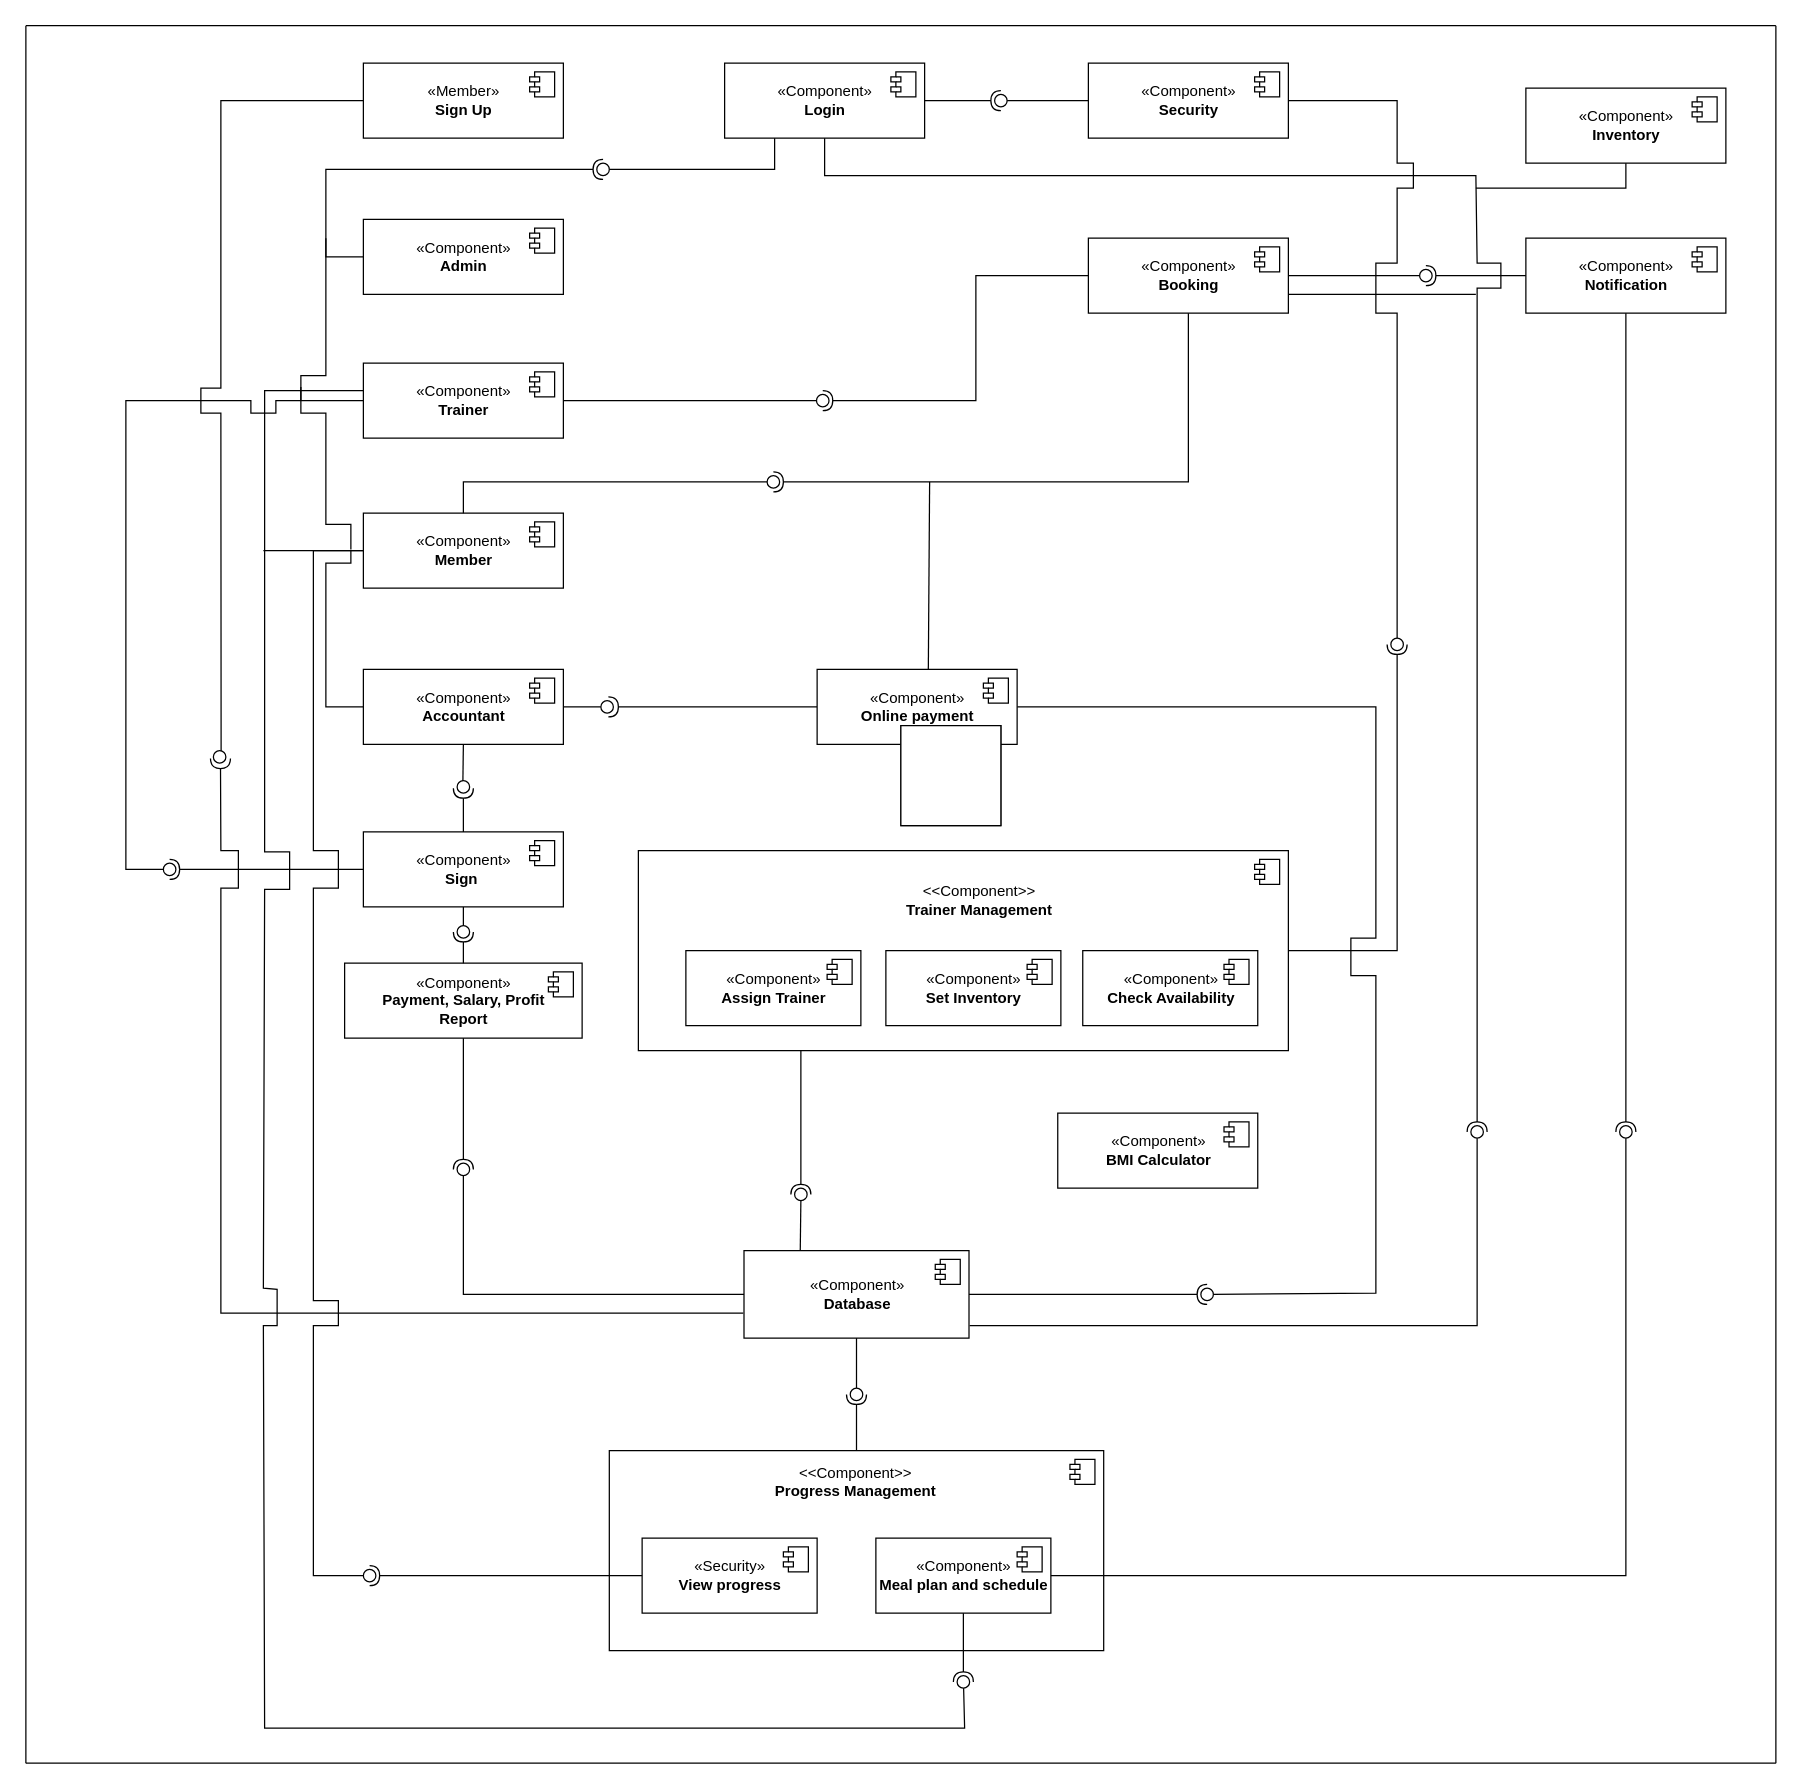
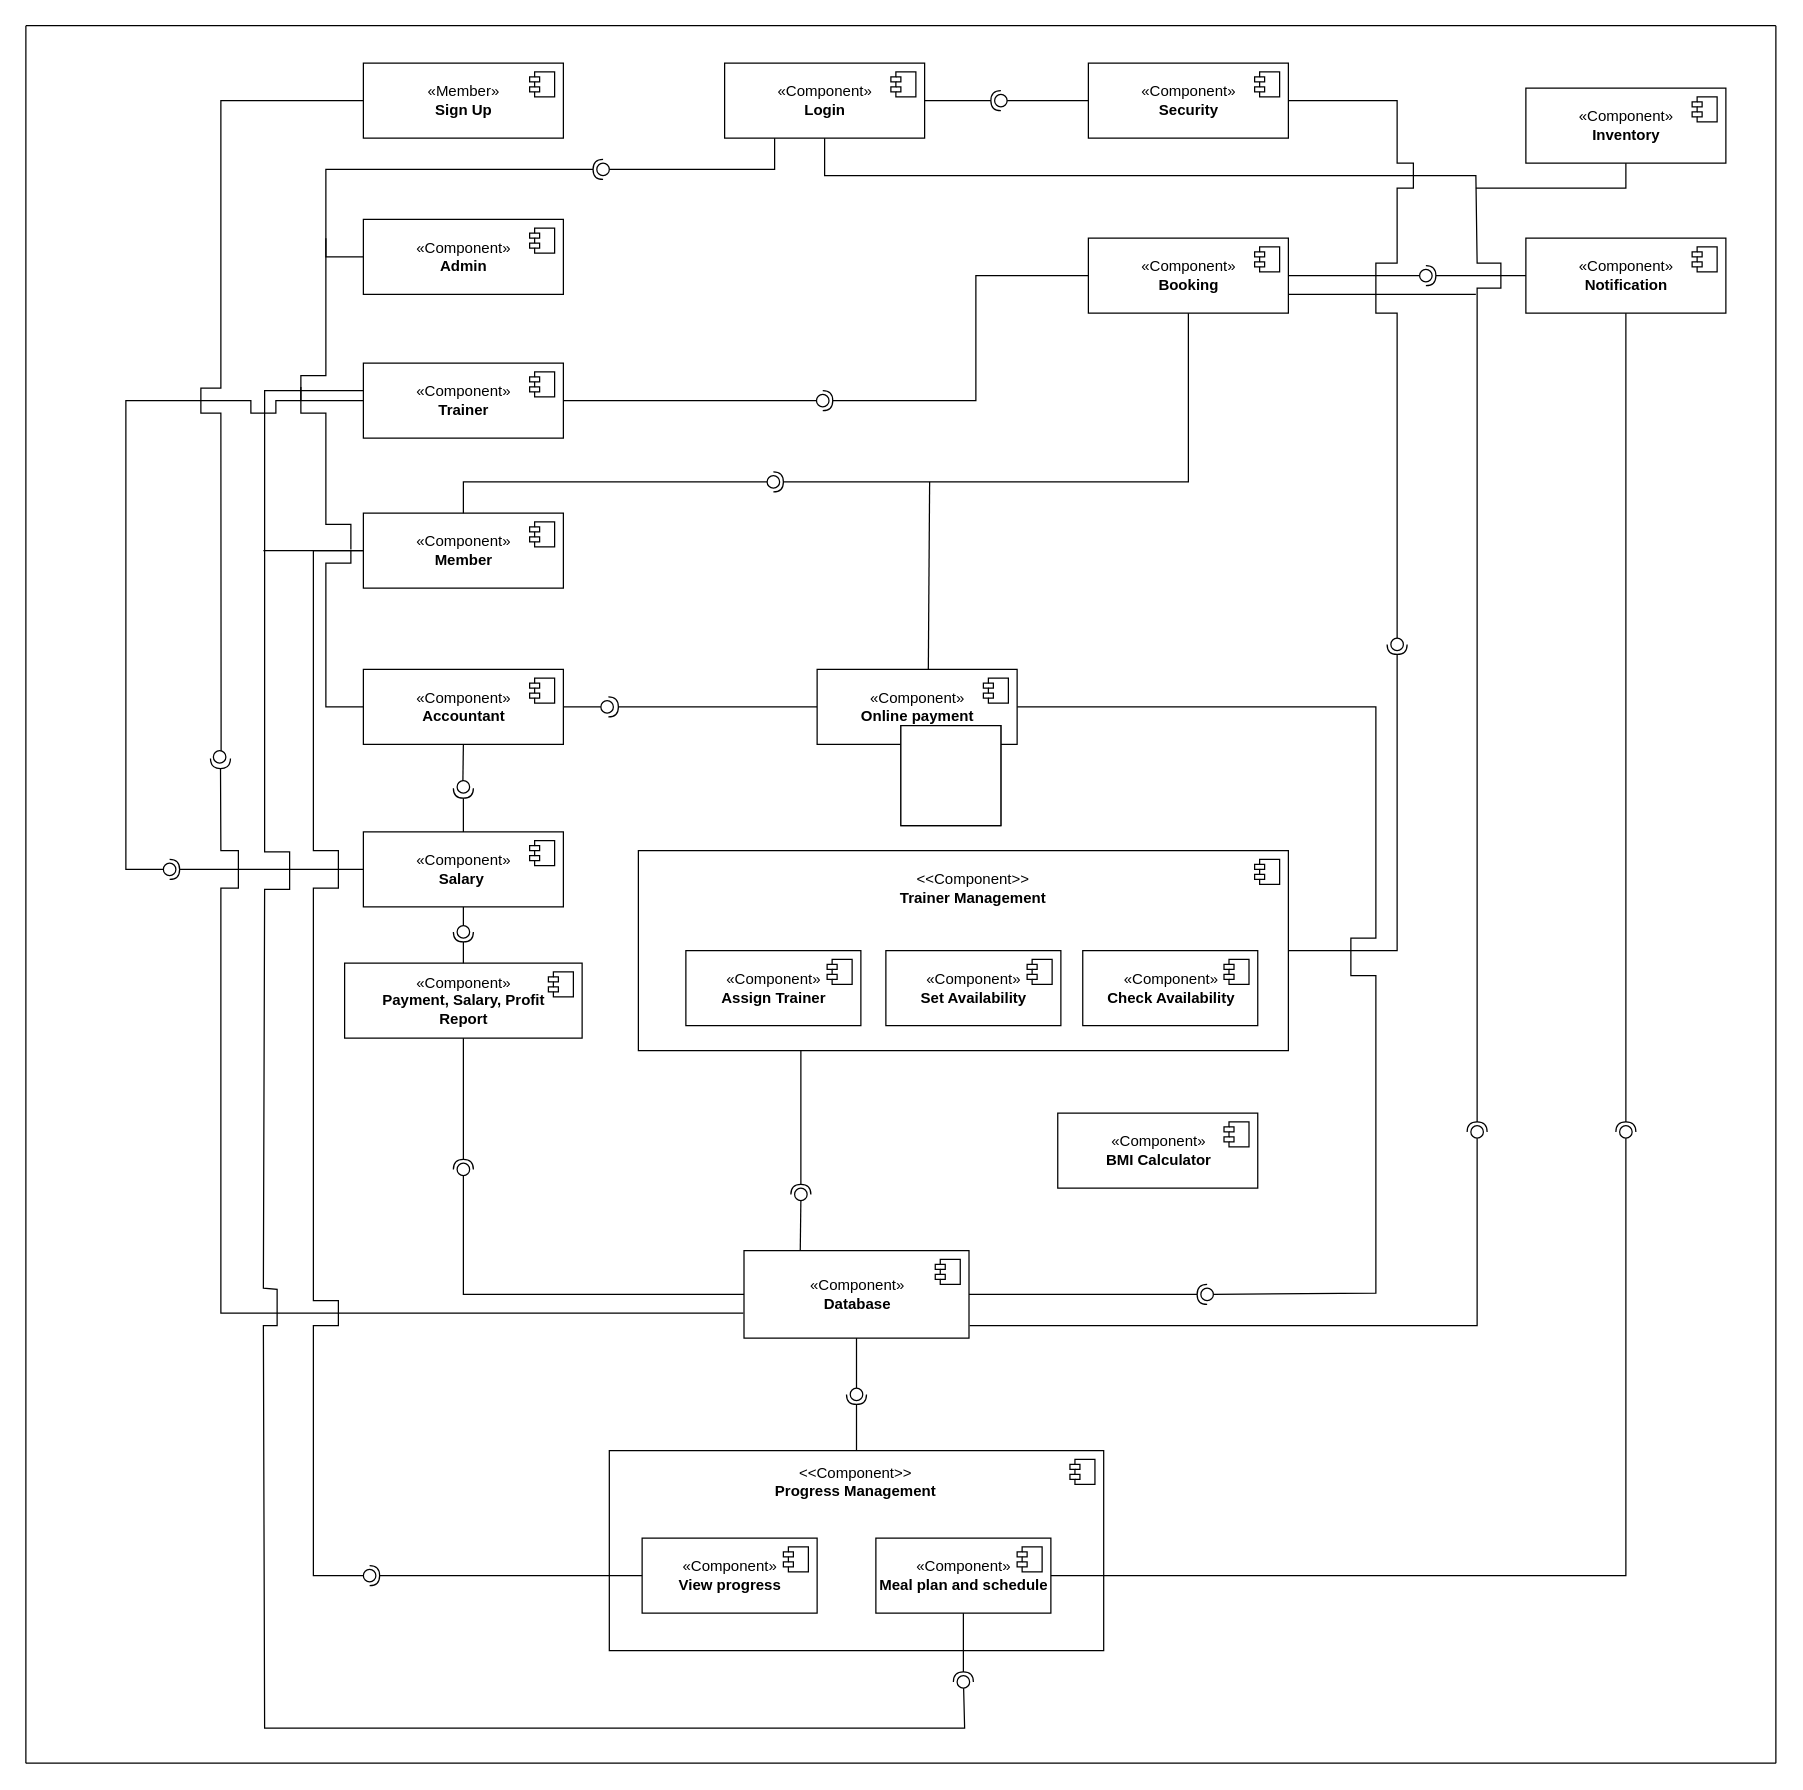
node "«Component» Sign": label "«Component» Sign" -> "«Component» Salary"
node "<<Component>> Trainer Management": moved (979, 901) -> (973, 888)
node "«Component» Set Inventory": label "«Component» Set Inventory" -> "«Component» Set Availability"
node "«Security» View progress": label "«Security» View progress" -> "«Component» View progress"
